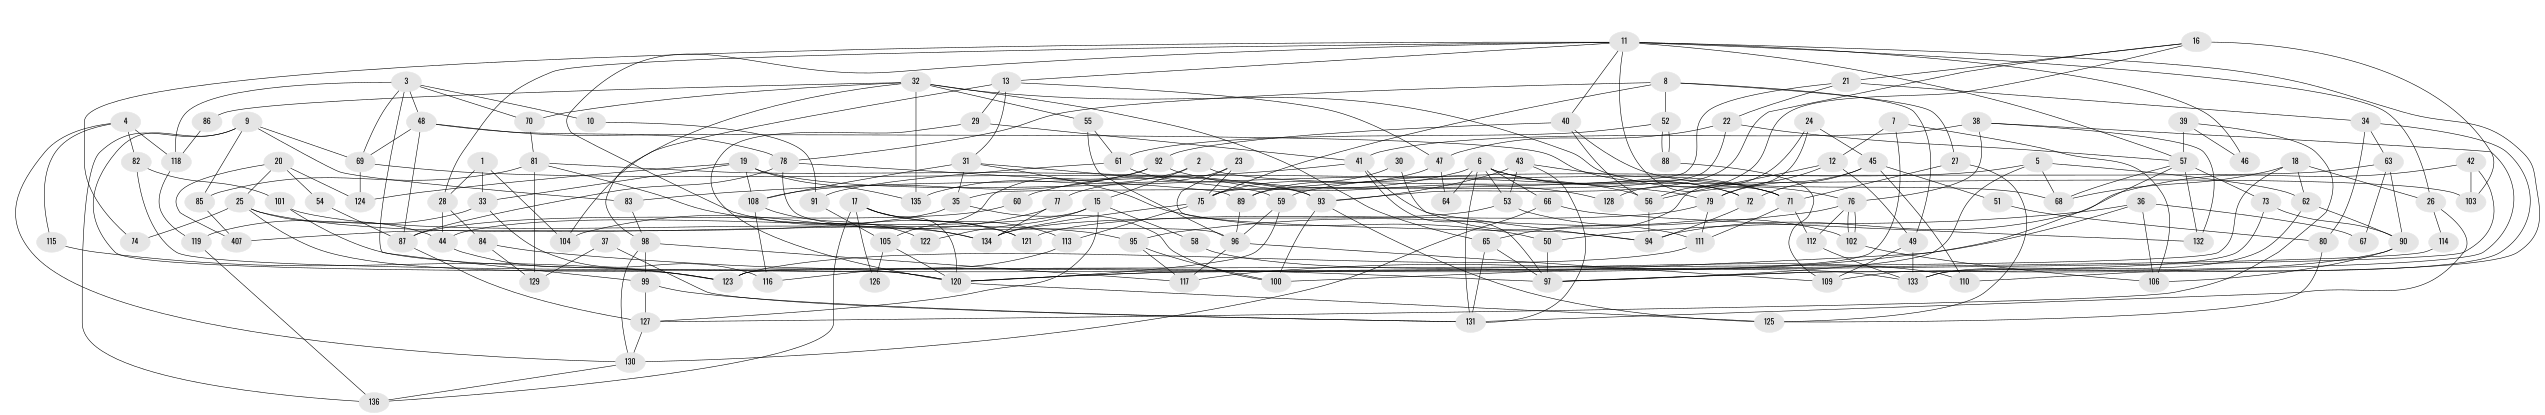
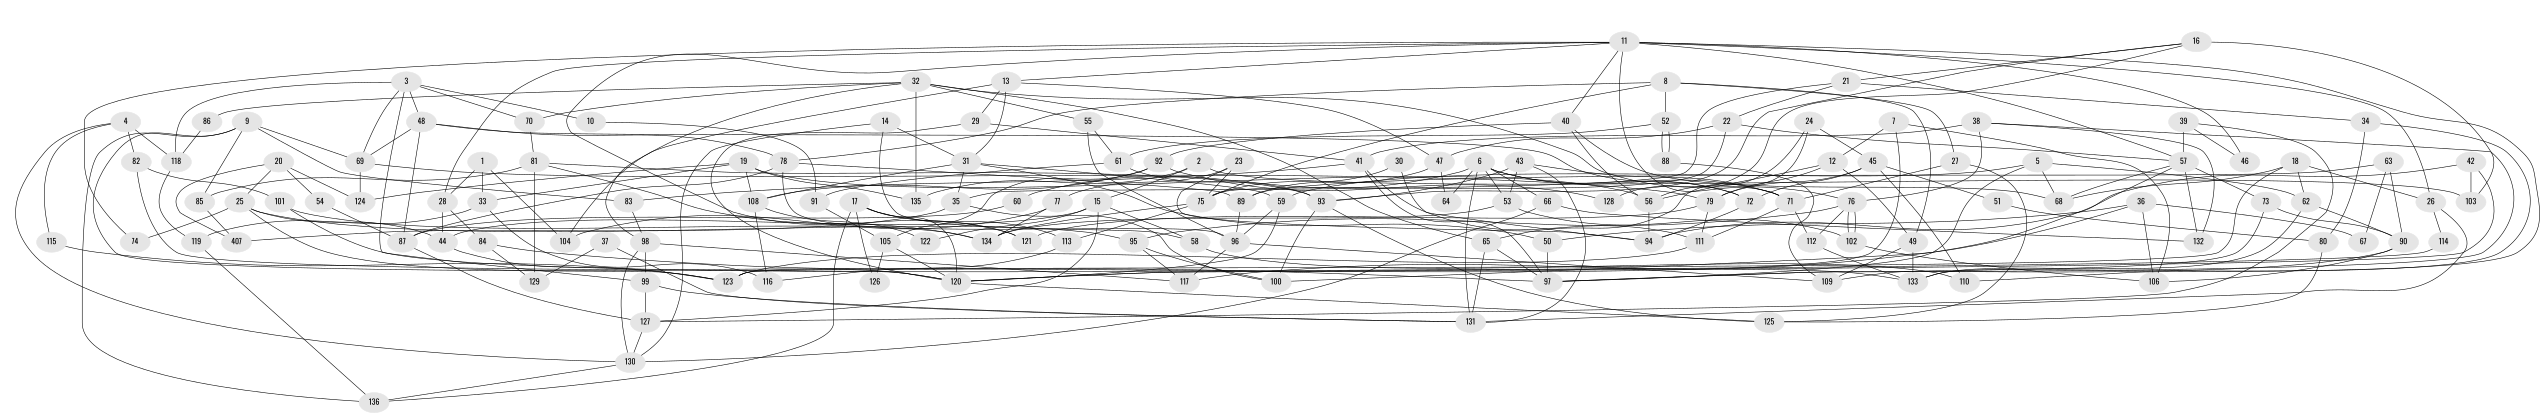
node "14": added
edge "34" -- "63": removed
